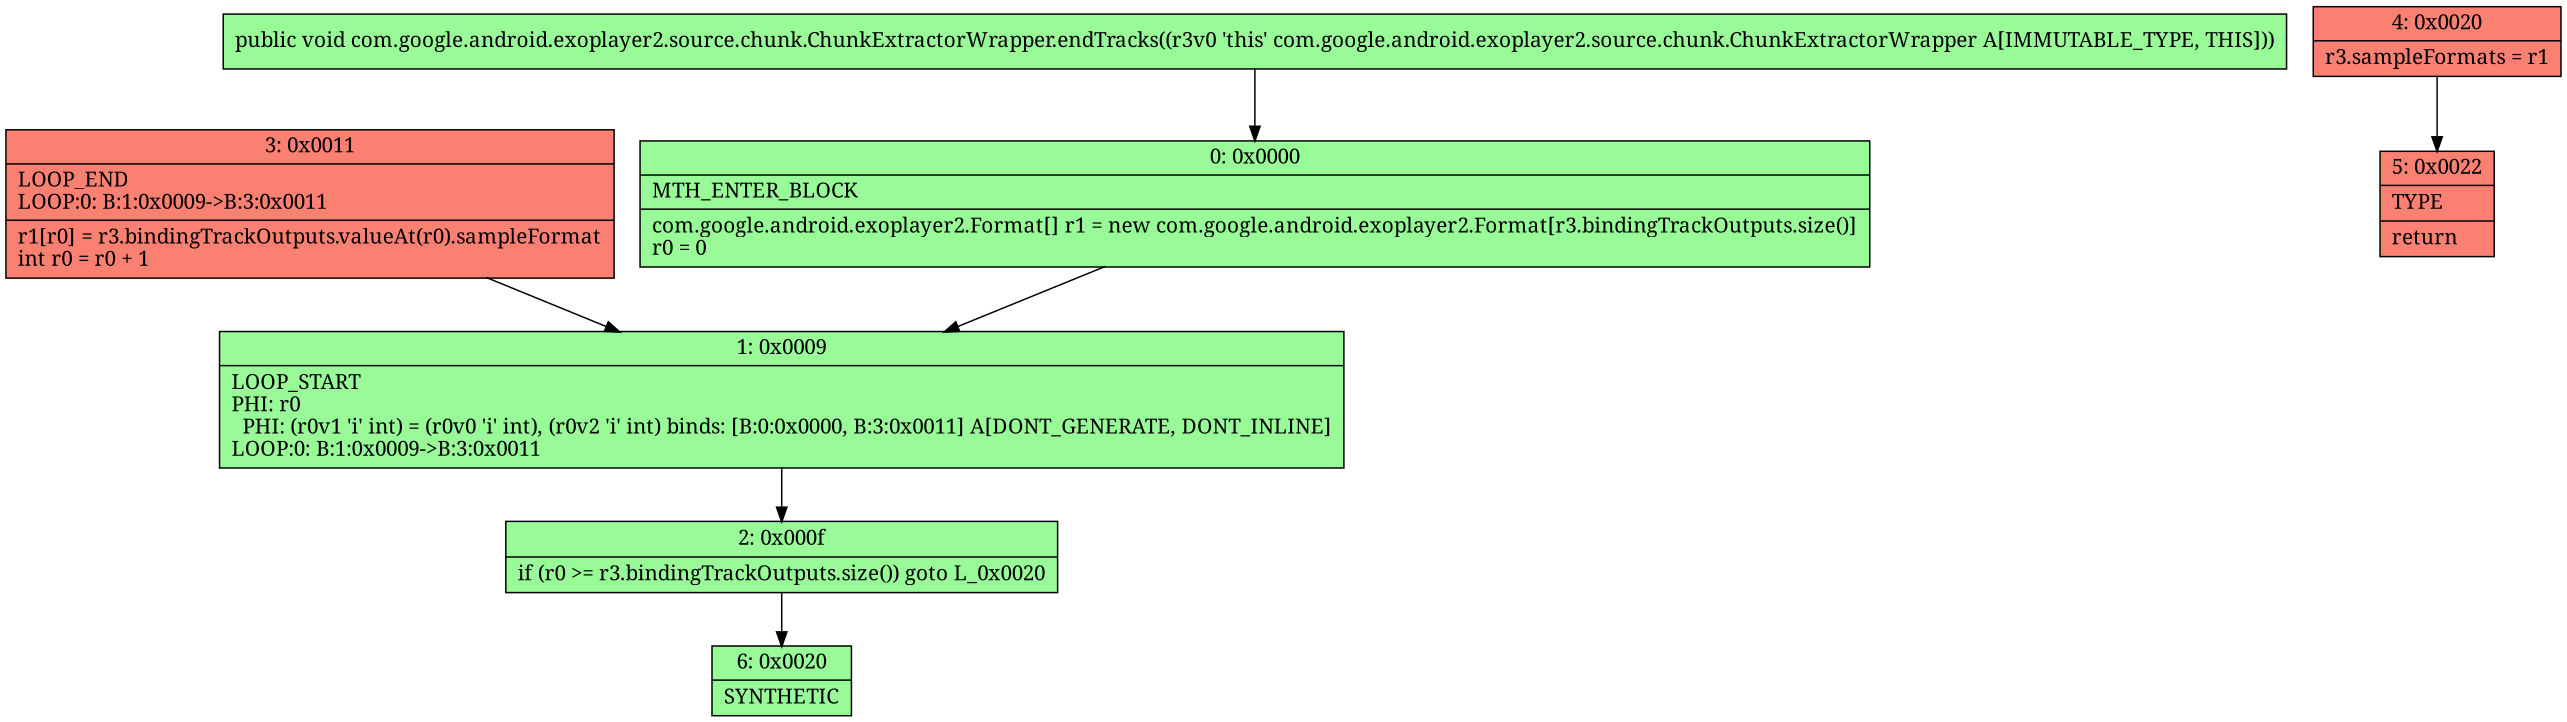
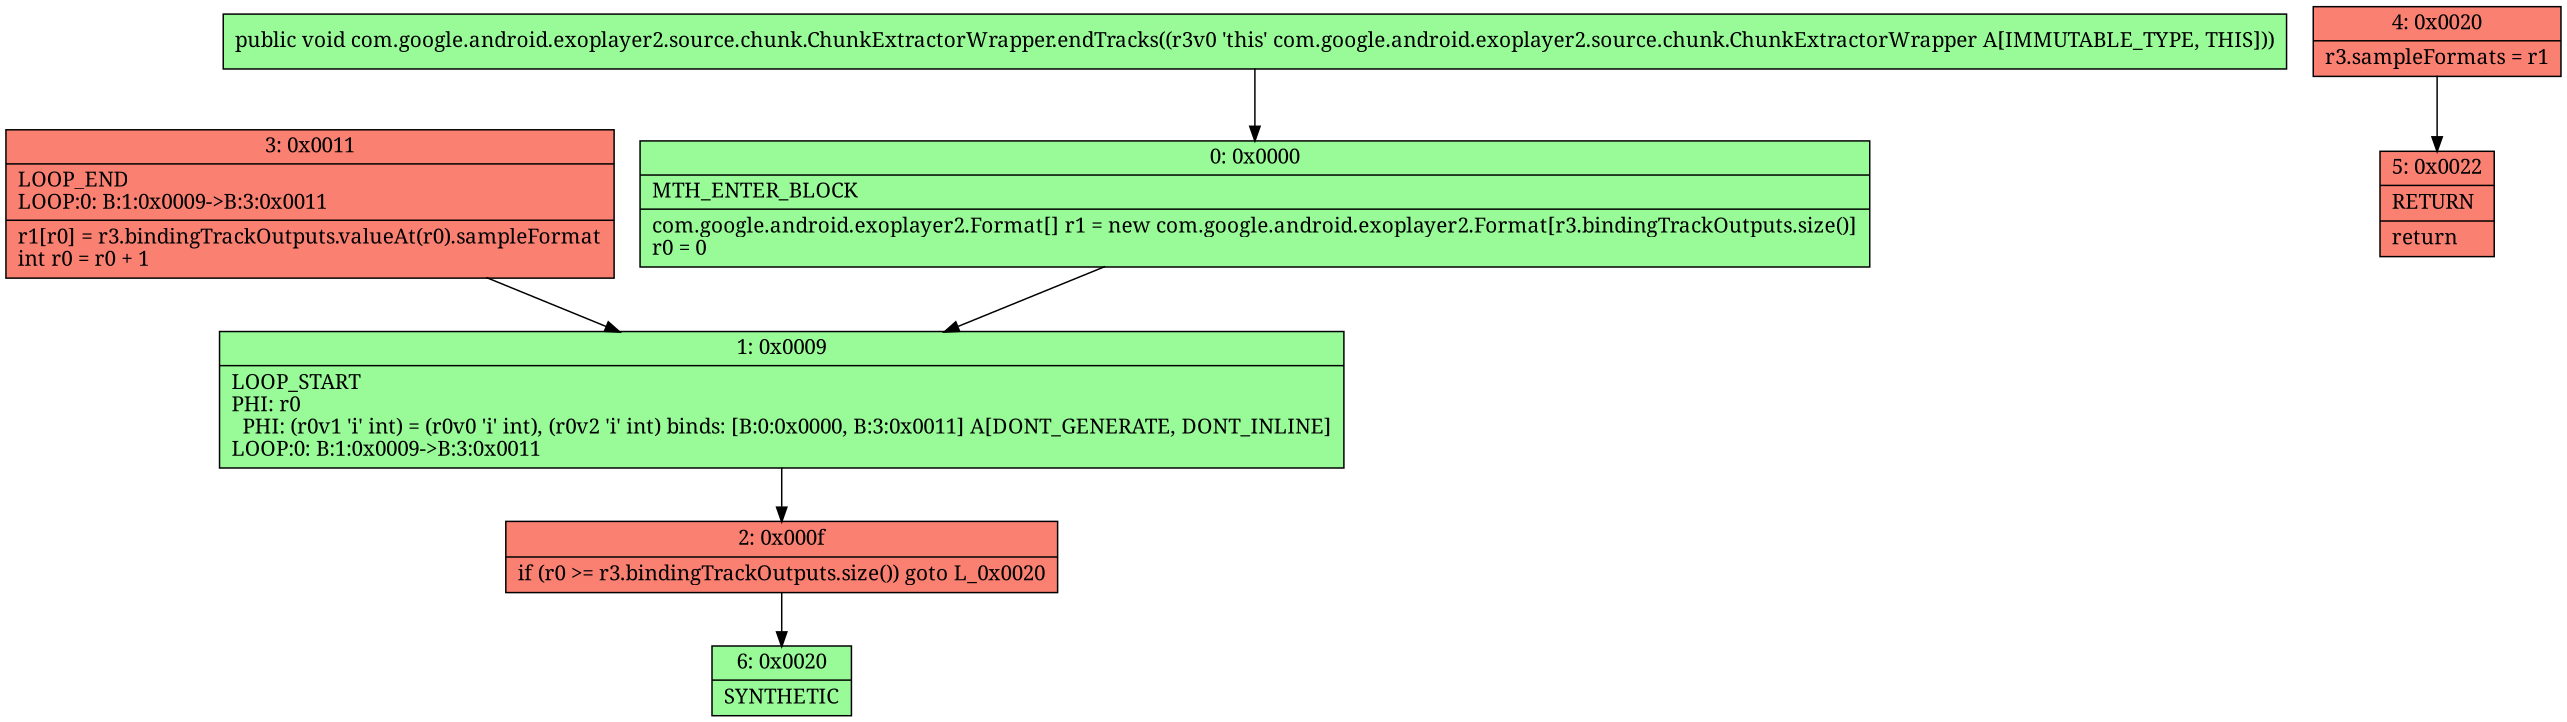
node "5: 0x0022": text "TYPE" -> "RETURN"
node "2: 0x000f": fillcolor palegreen -> salmon
